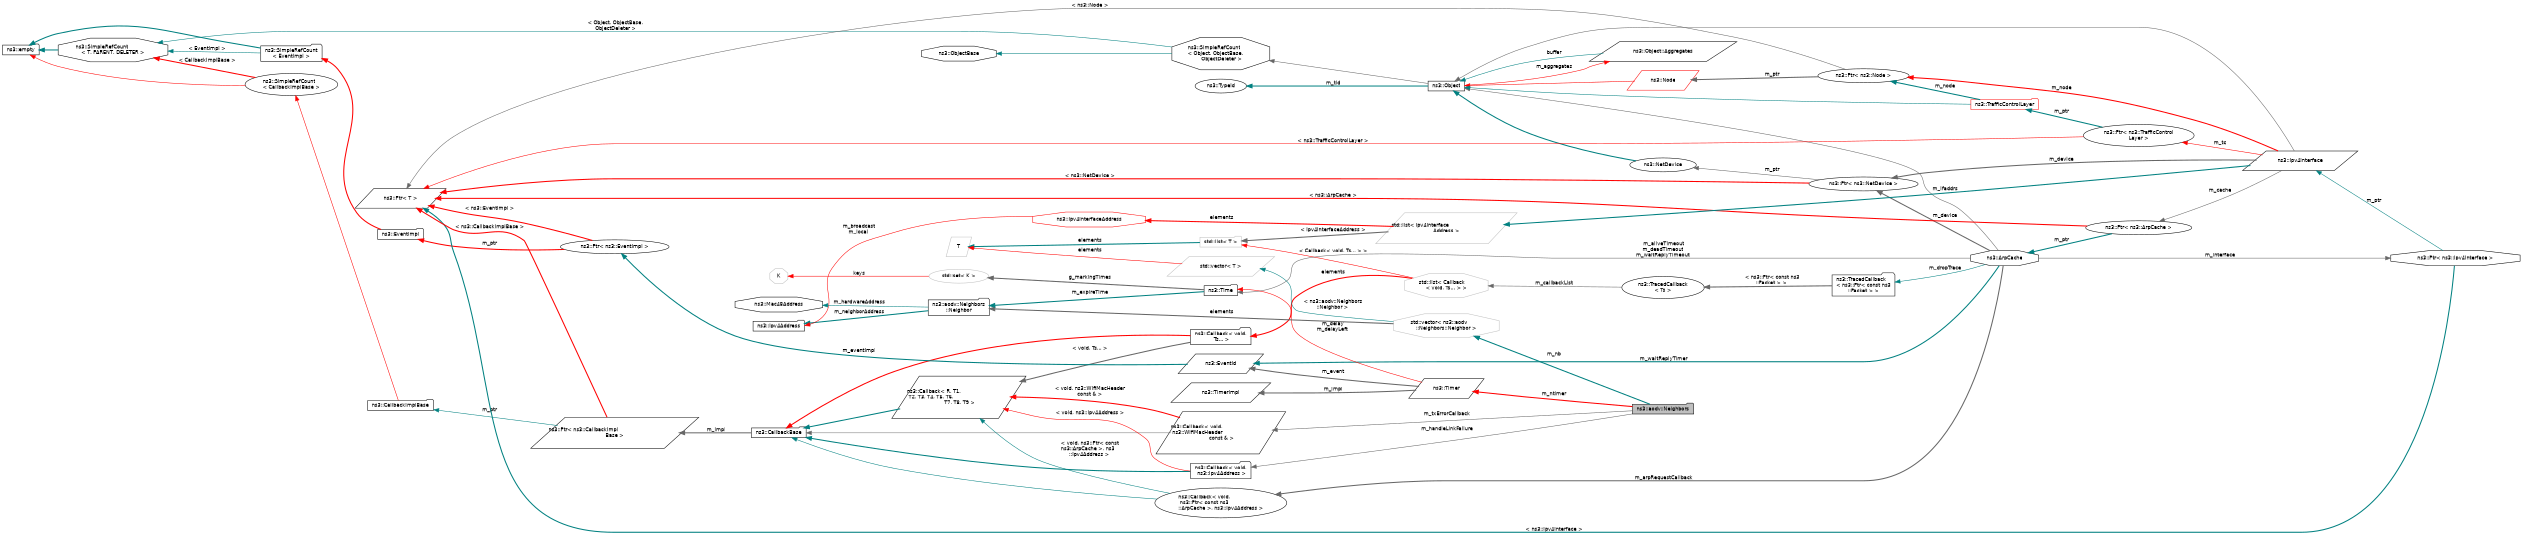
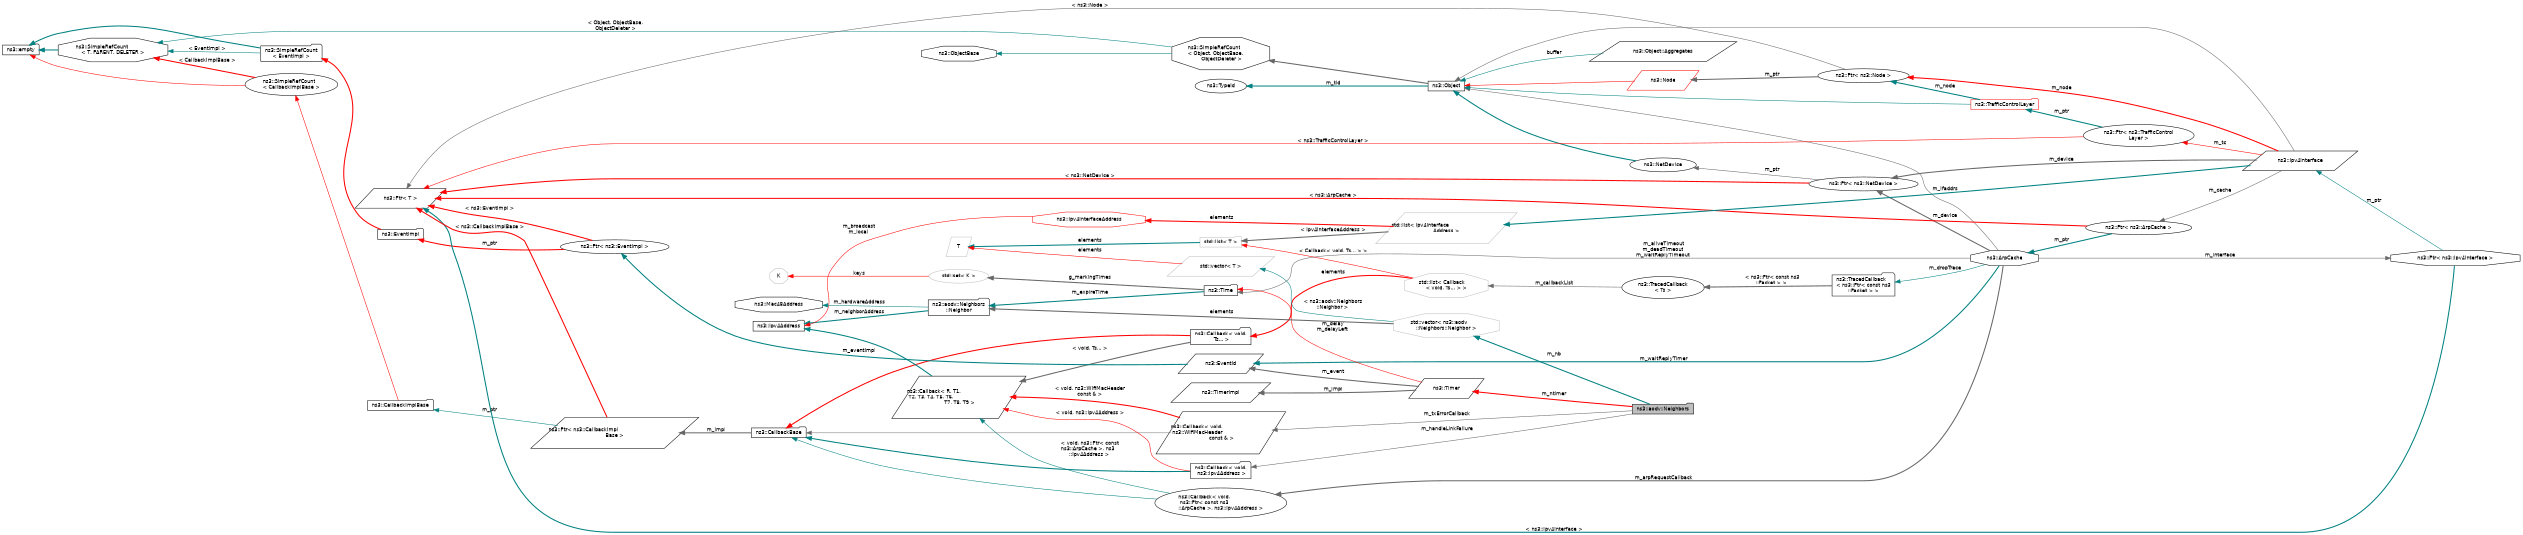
edge "ns3::Object" -> "ns3::SimpleRefCount < Object, ObjectBase, ObjectDeleter >": style solid -> bold
edge "ns3::Object" -> "ns3::Object::Aggregates": removed, label "m_aggregates"
edge "ns3::Callback< R, T1, T2, T3, T4, T5, T6, T7, T8, T9 >" -> "ns3::CallbackBase": now "ns3::Callback< R, T1, T2, T3, T4, T5, T6, T7, T8, T9 >" -> "ns3::Ipv4Address"
